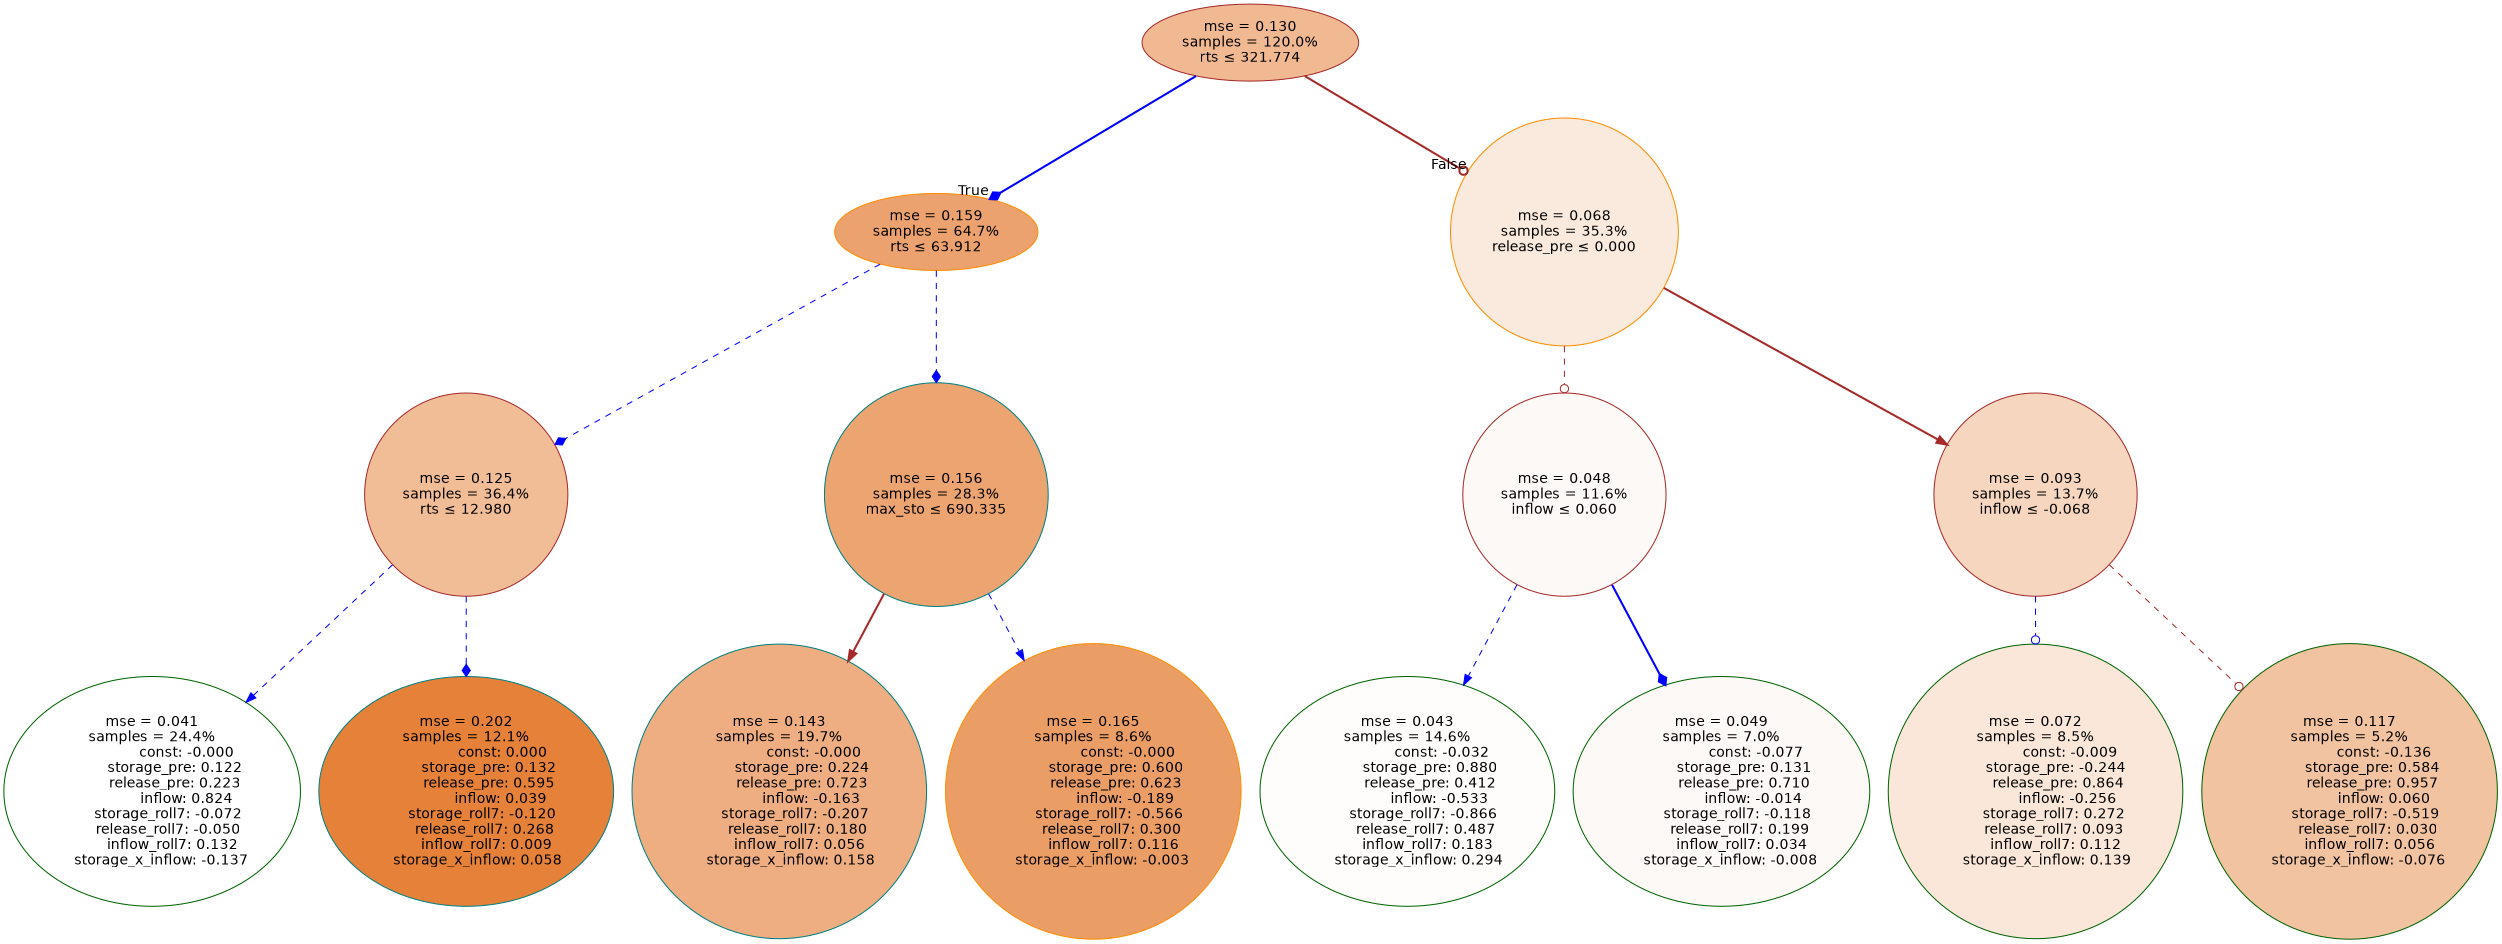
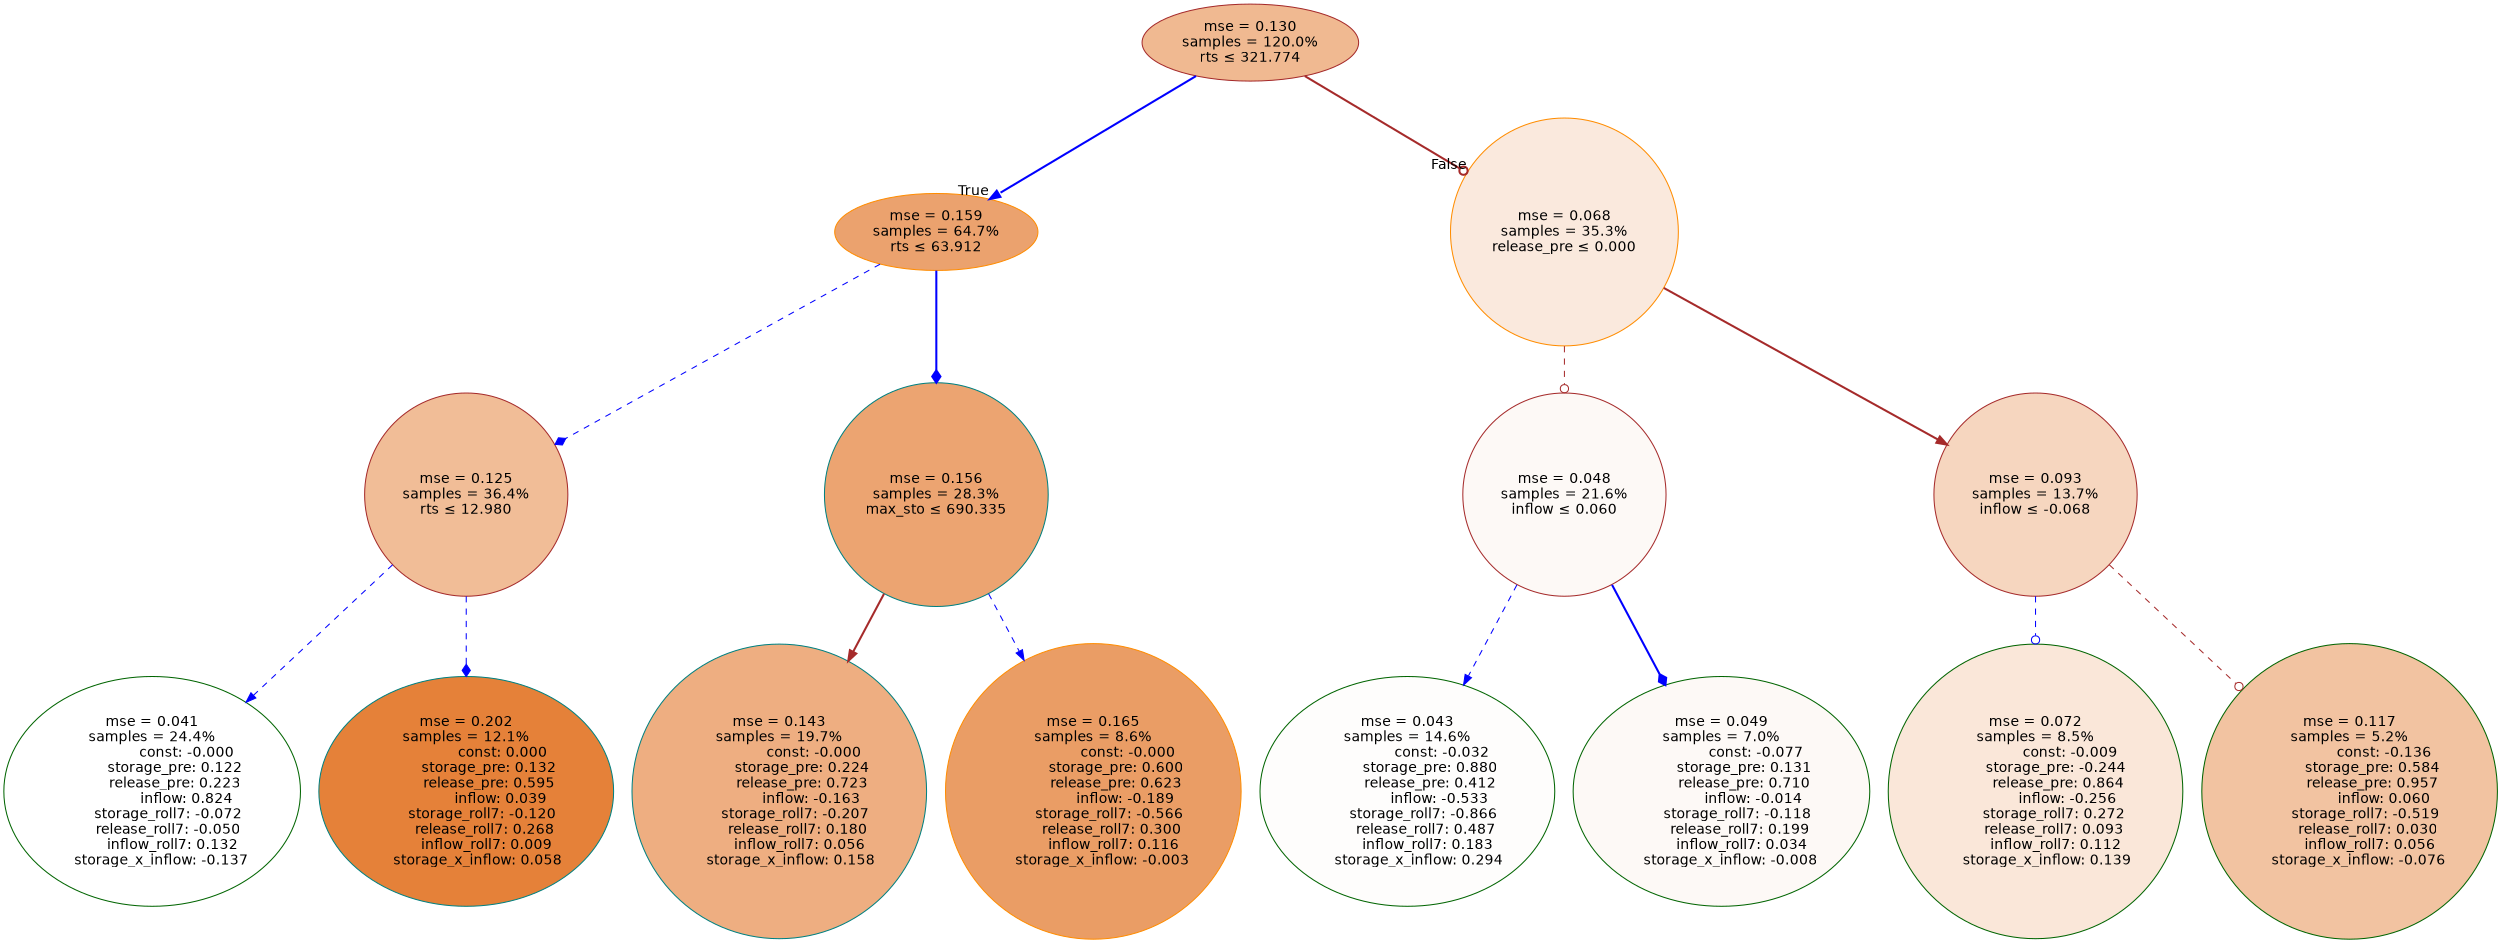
edge "mse = 0.130 samples = 120.0% rts ≤ 321.774" -> "mse = 0.159 samples = 64.7% rts ≤ 63.912": arrowhead diamond -> normal
edge "mse = 0.159 samples = 64.7% rts ≤ 63.912" -> "mse = 0.156 samples = 28.3% max_sto ≤ 690.335": style dashed -> bold
node "mse = 0.048 samples = 11.6% inflow ≤ 0.060": label "mse = 0.048 samples = 11.6% inflow ≤ 0.060" -> "mse = 0.048 samples = 21.6% inflow ≤ 0.060"
